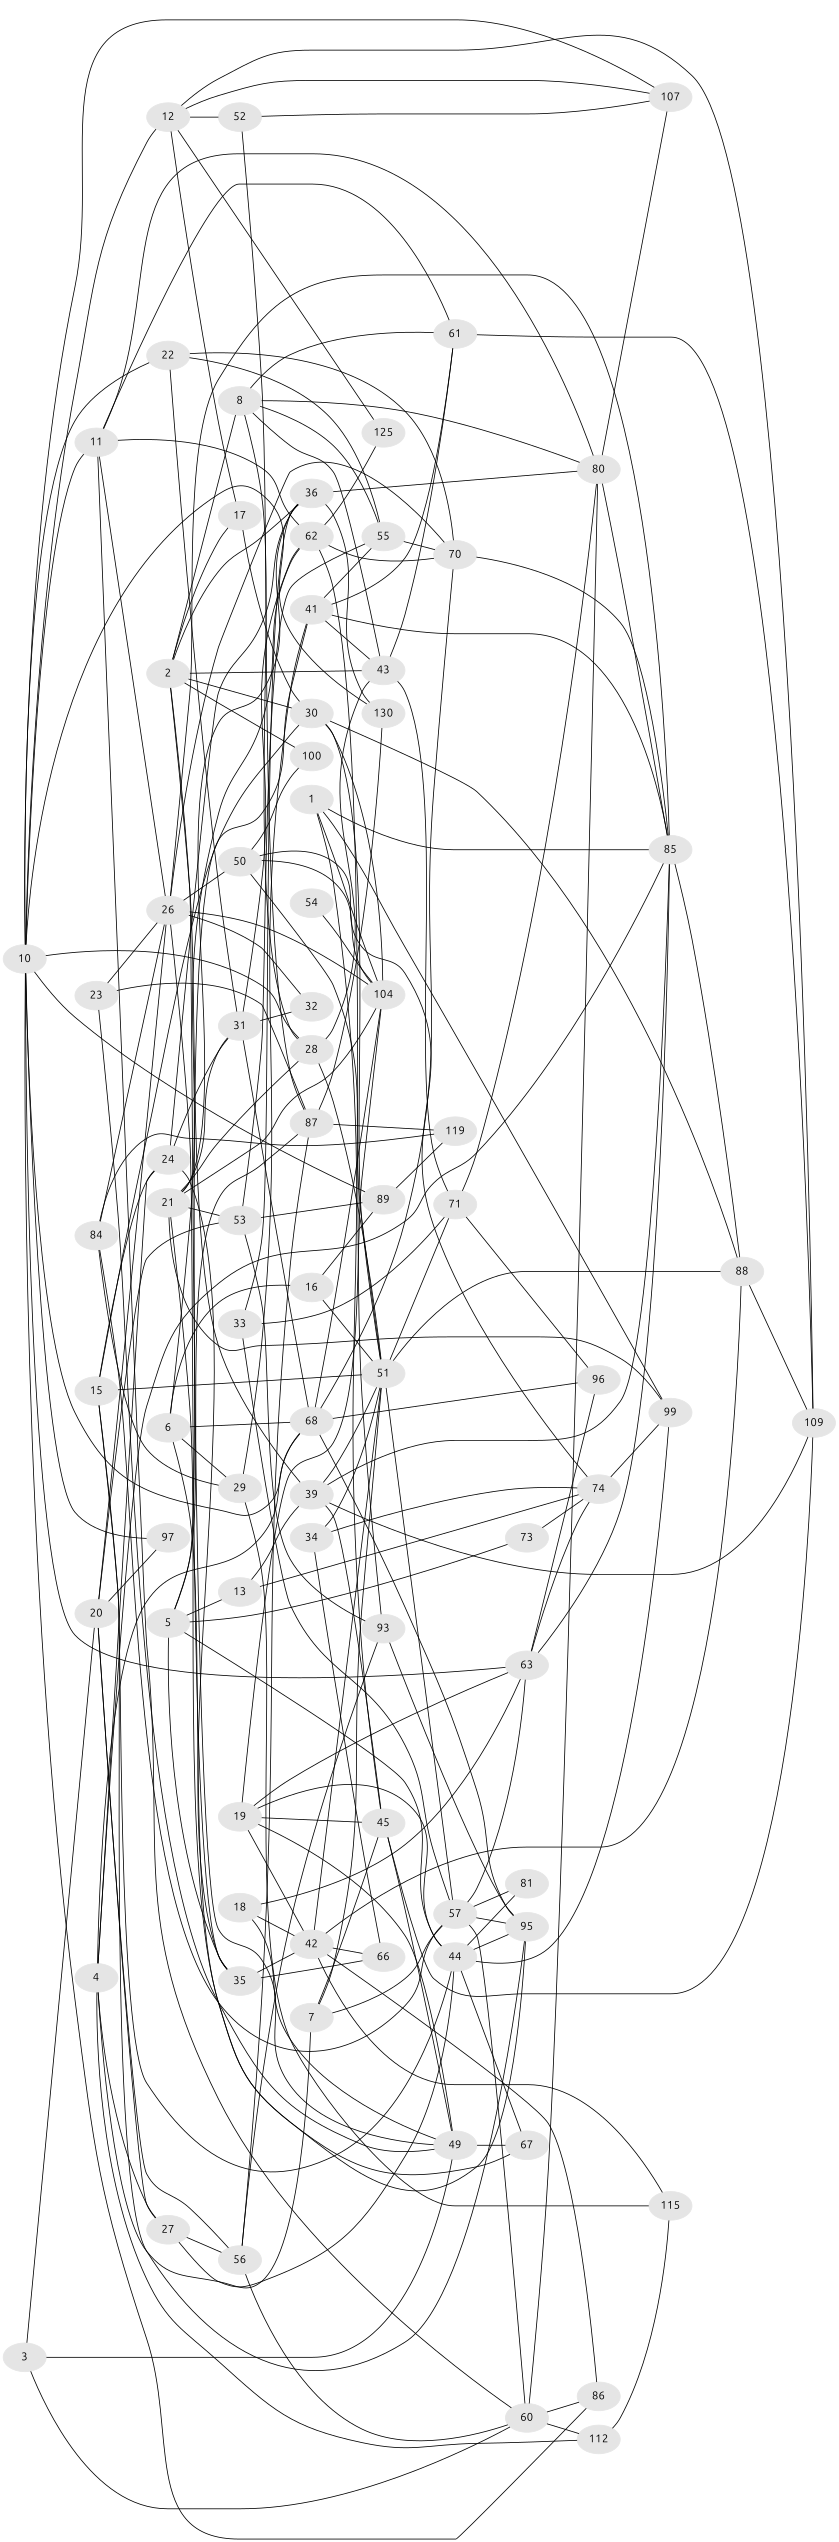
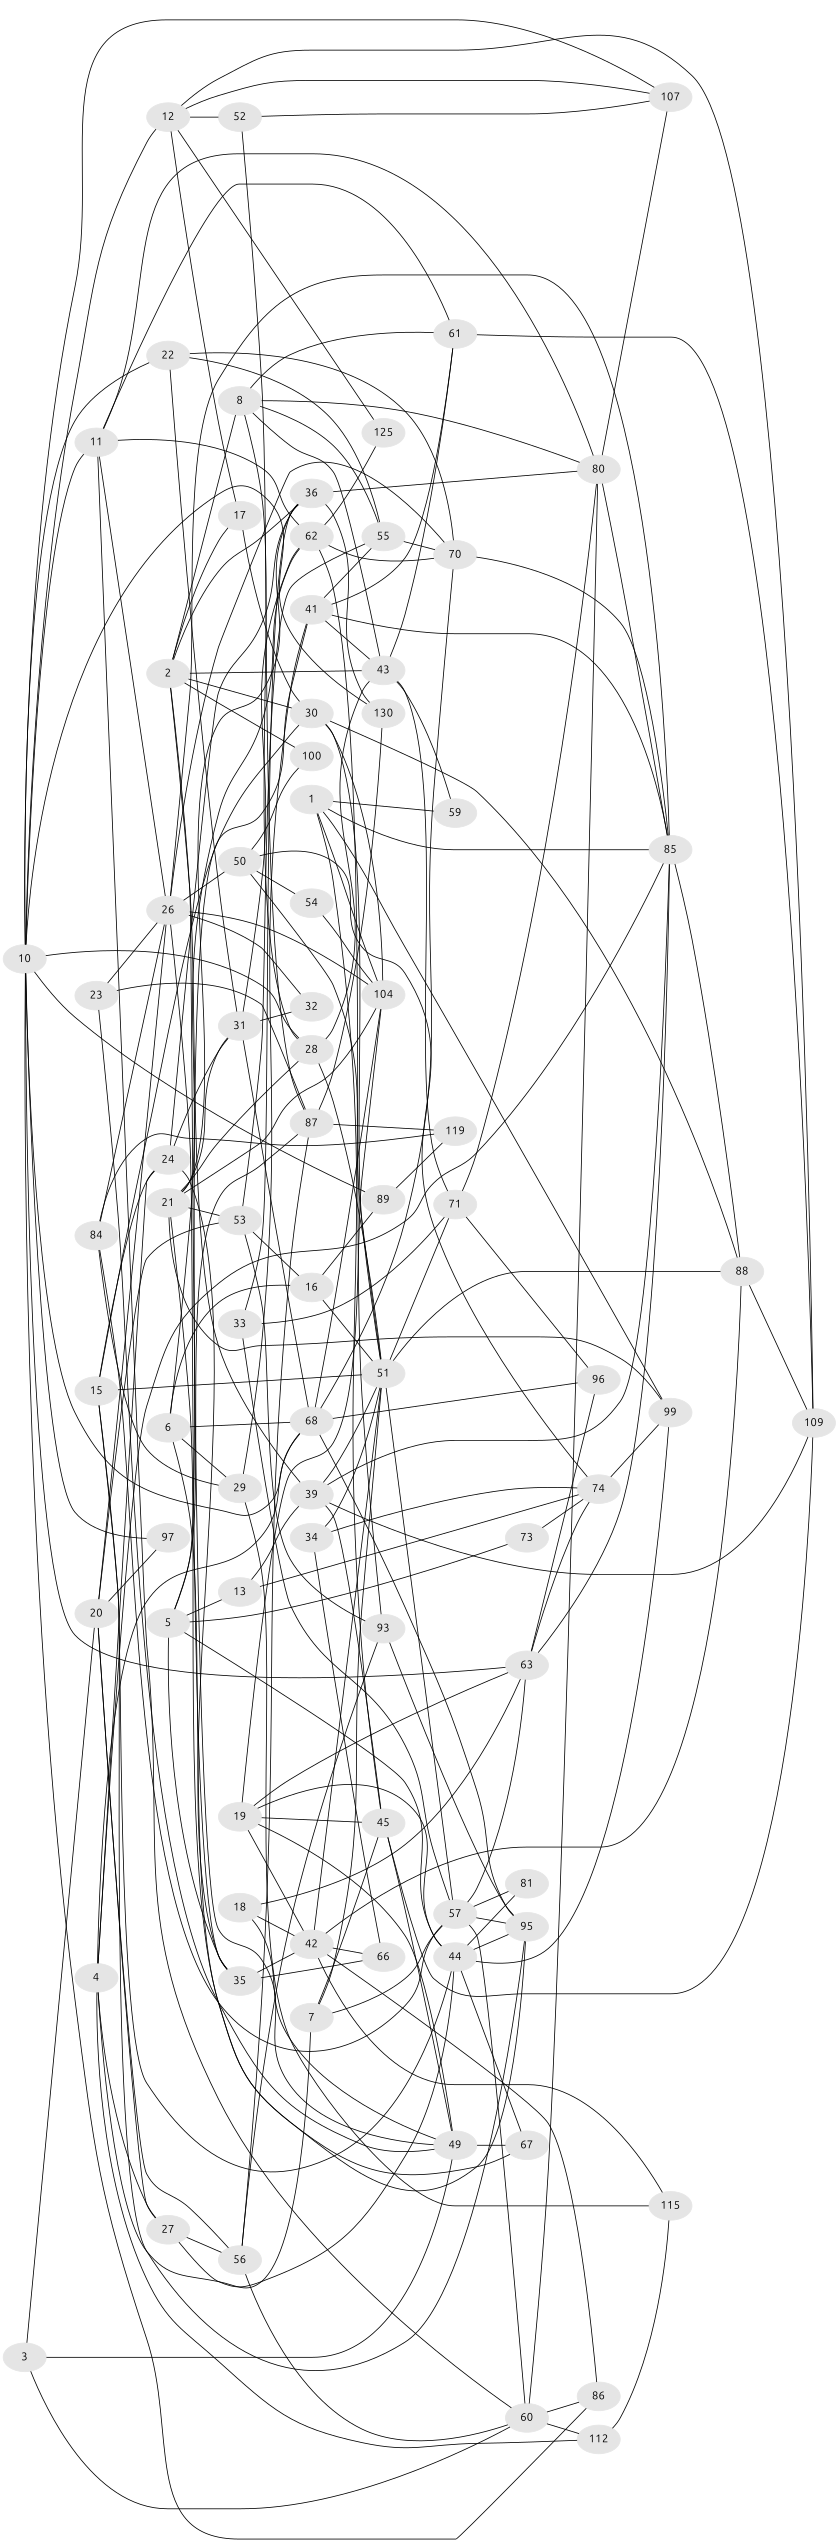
node "59": added
edge "50" -- "104": now "50" -- "54"
edge "89" -- "53": now "16" -- "53"
